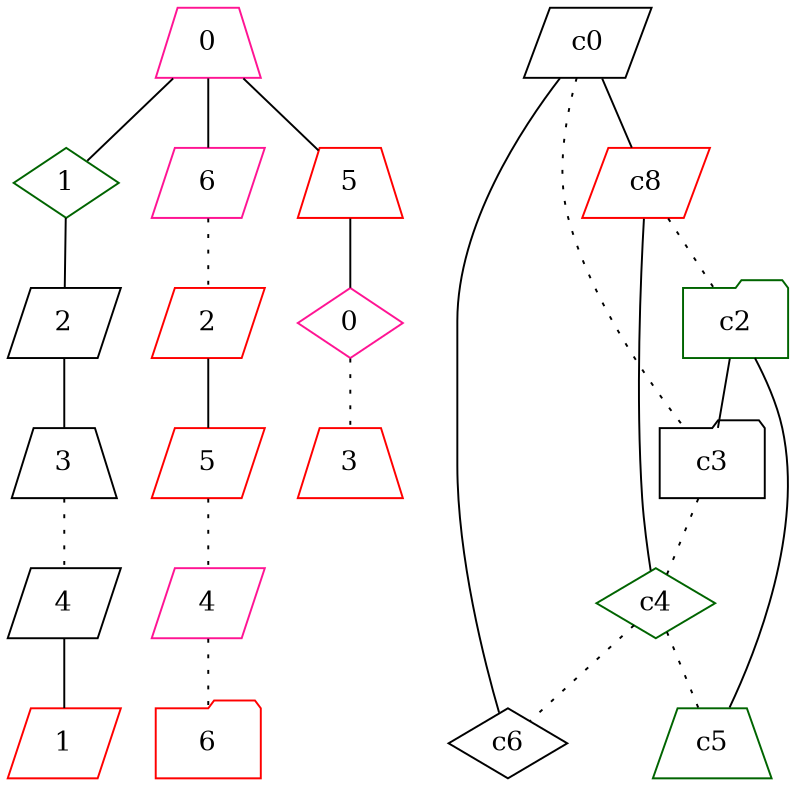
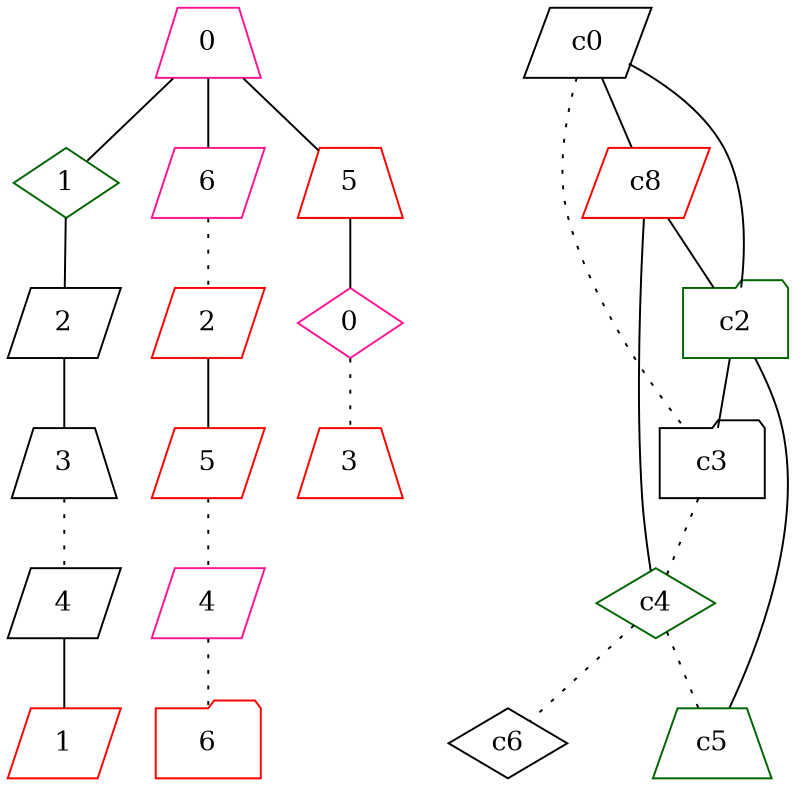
edge "c8" -- "c2": style dotted -> solid
edge "c0" -- "c6": now "c0" -- "c2"
